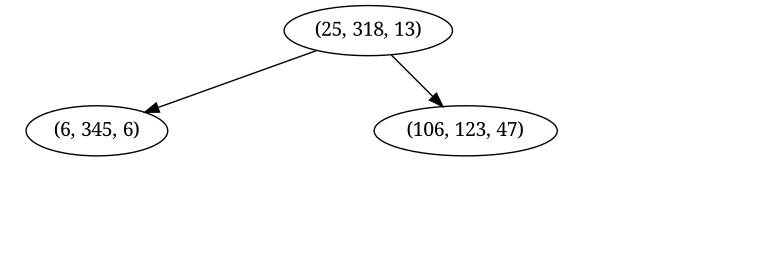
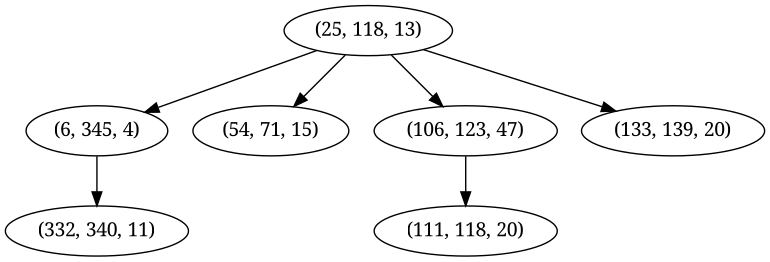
node "(25, 318, 13)": label "(25, 318, 13)" -> "(25, 118, 13)"
node "(6, 345, 6)": label "(6, 345, 6)" -> "(6, 345, 4)"
node "(54, 71, 15)": added
node "(133, 139, 20)": added
node "(332, 340, 11)": added
node "(111, 118, 20)": added
